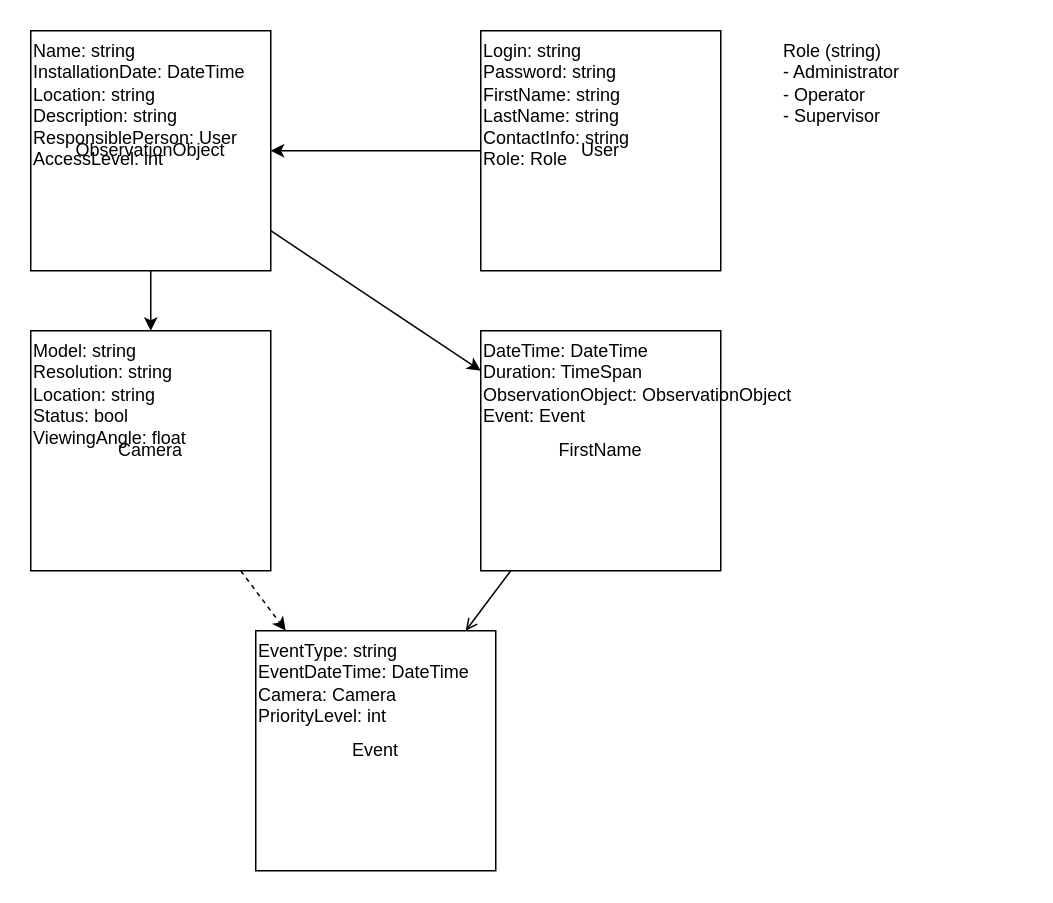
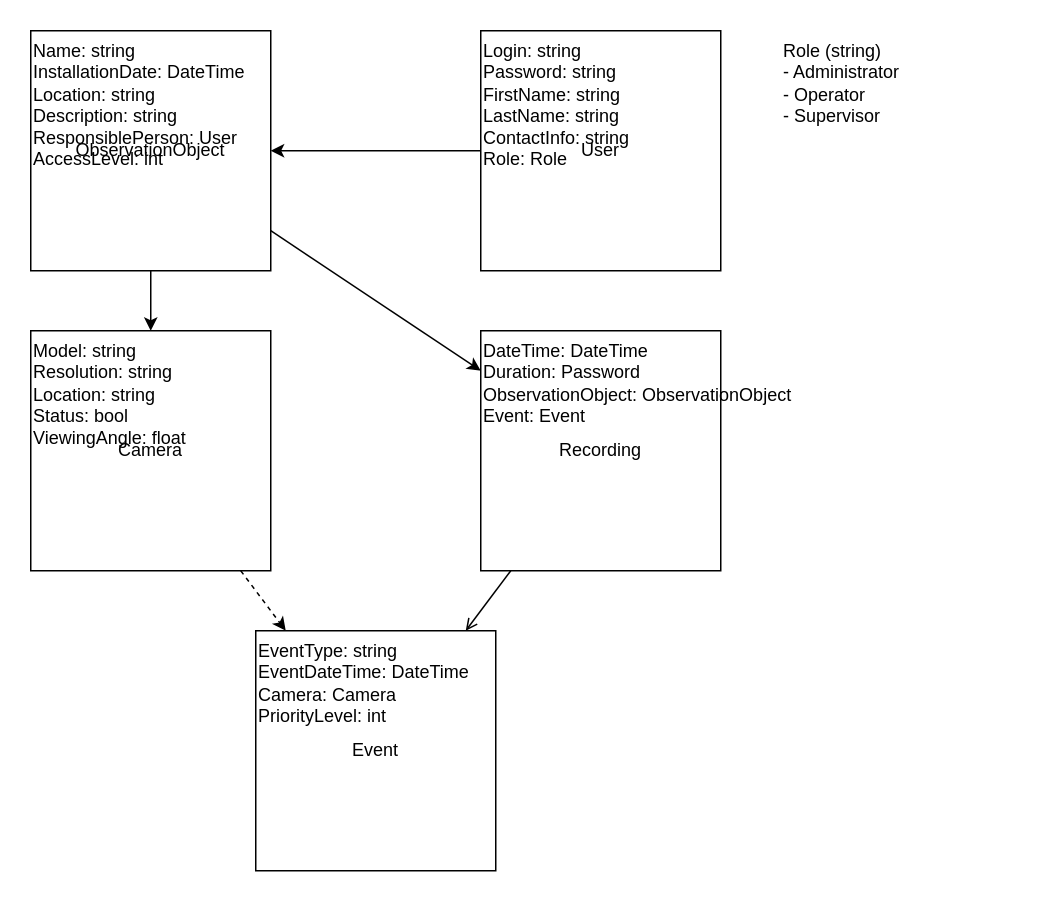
node "DateTime: DateTime Duration: TimeSpan ObservationObject: ObservationObject Event: Event": label "DateTime: DateTime Duration: TimeSpan ObservationObject: ObservationObject Event: Event" -> "DateTime: DateTime Duration: Password ObservationObject: ObservationObject Event: Event"
node "FirstName": label "FirstName" -> "Recording"
